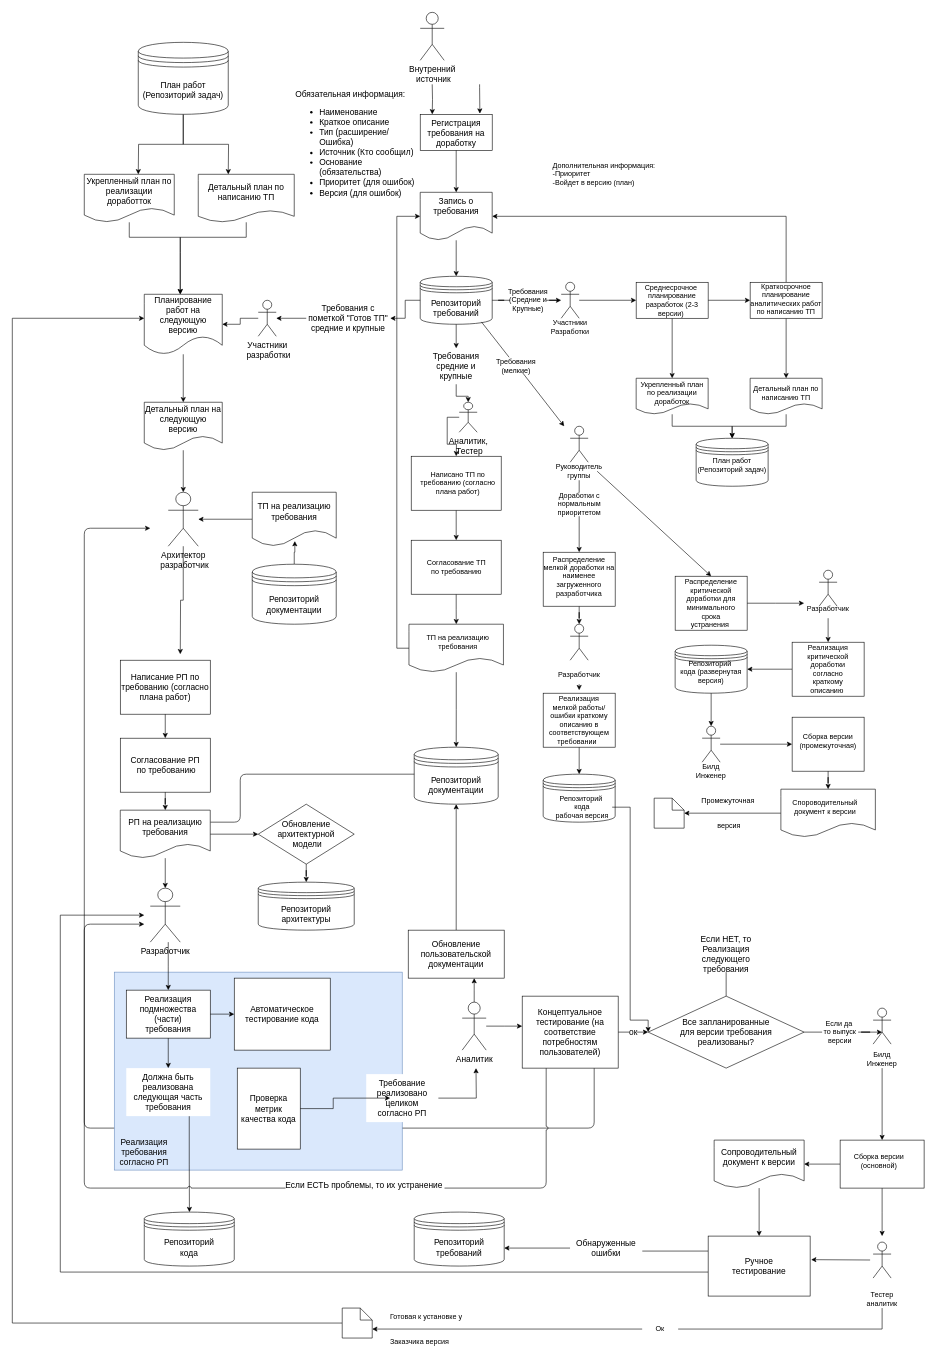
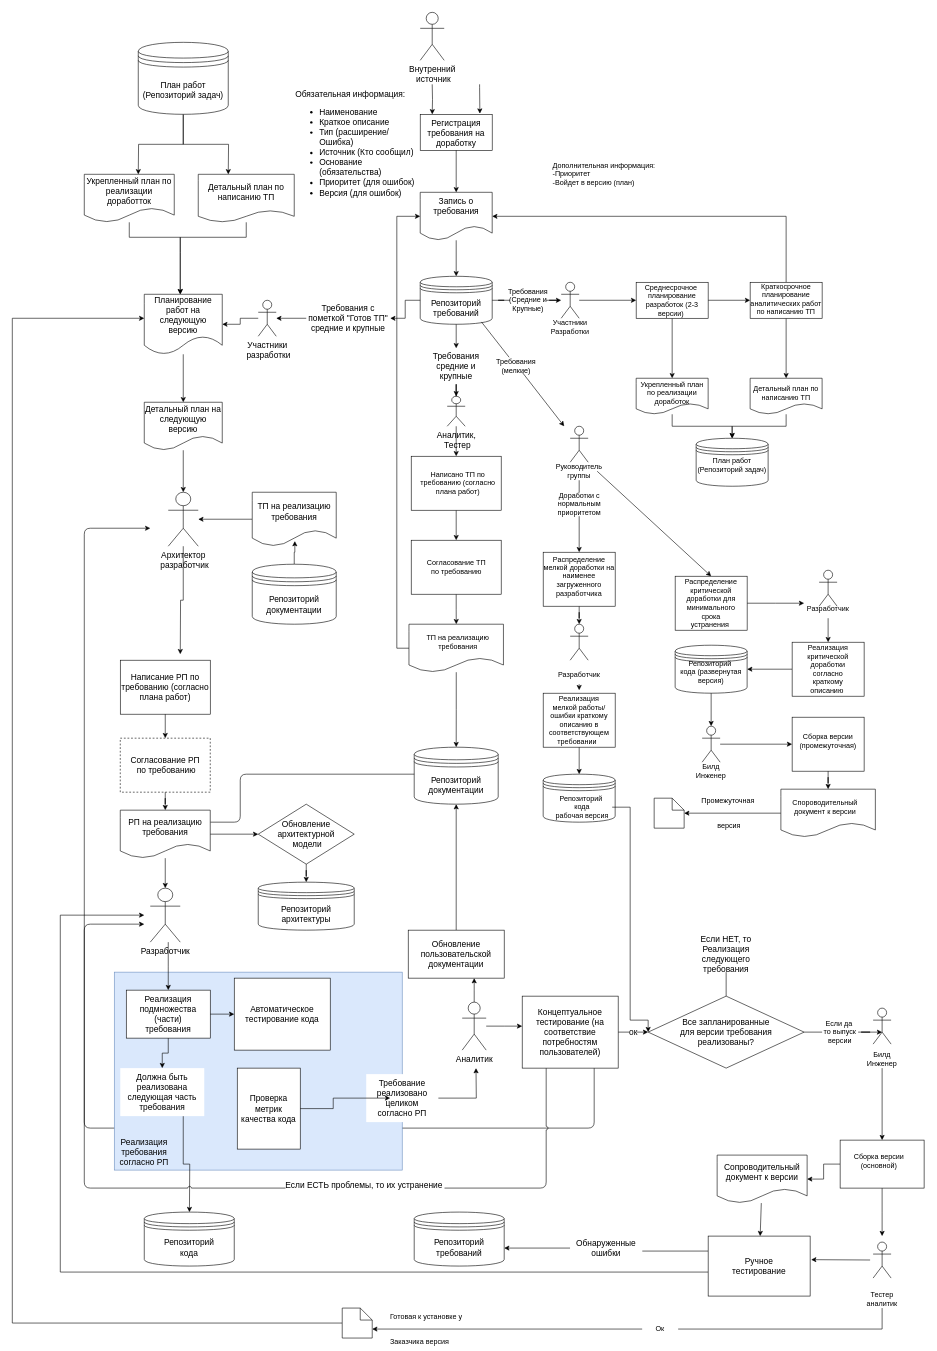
node "Аналитик, Тестер": moved (468, 417) -> (456, 411)
node "Согласование РП по требованию": style solid -> dashed
node "Должна быть реализована следующая часть требования": moved (168, 1092) -> (162, 1092)
node "Сопроводительный документ к версии": moved (759, 1164) -> (762, 1179)
